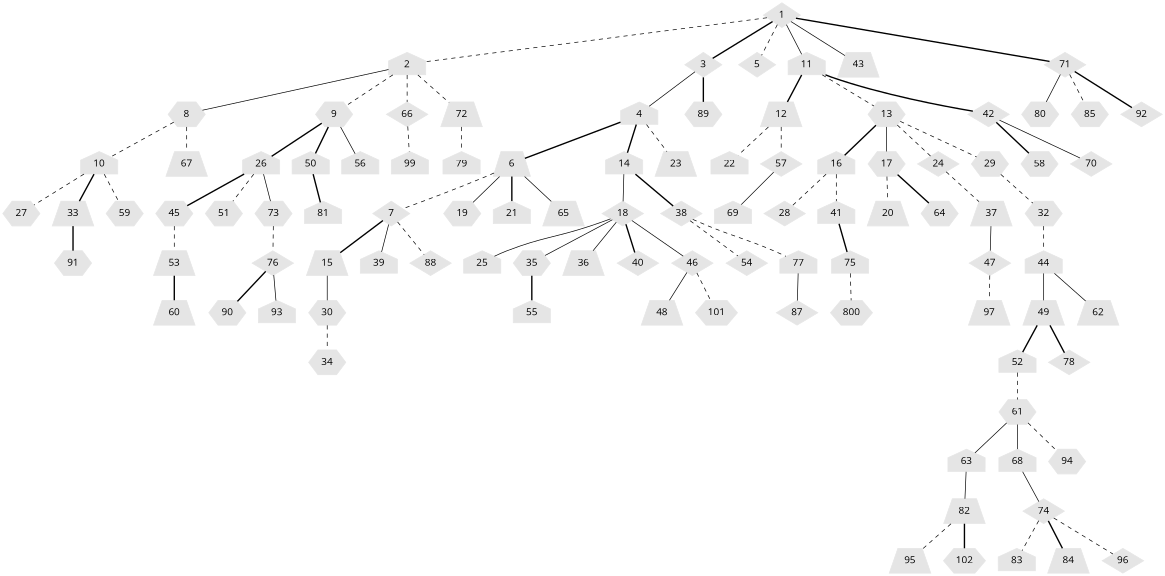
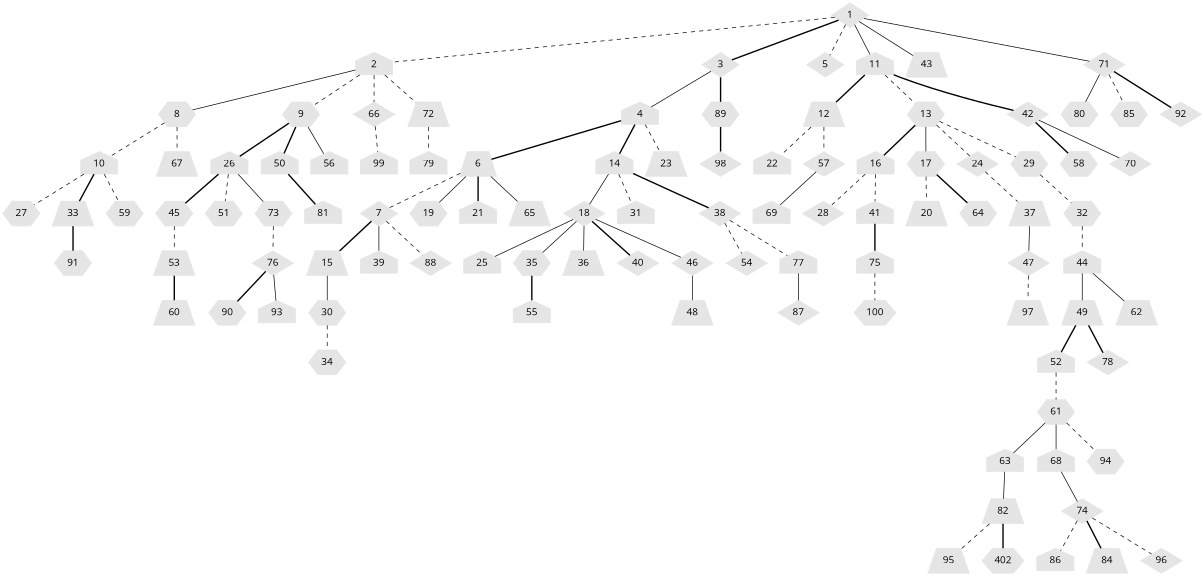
edge "1" -- "71": style bold -> solid
node "98": added
node "31": added
node "101": removed
node "800": label "800" -> "100"
node "102": label "102" -> "402"
node "83": label "83" -> "86"
